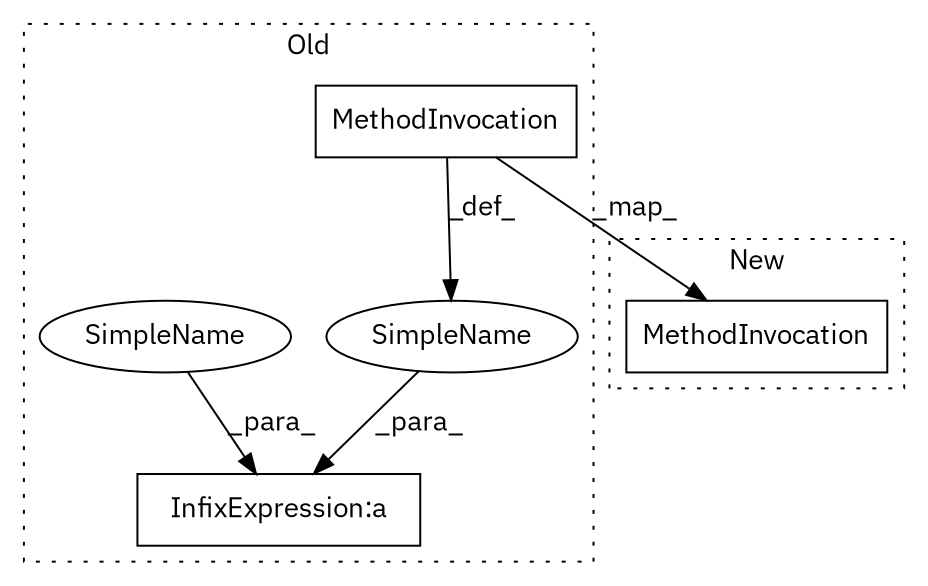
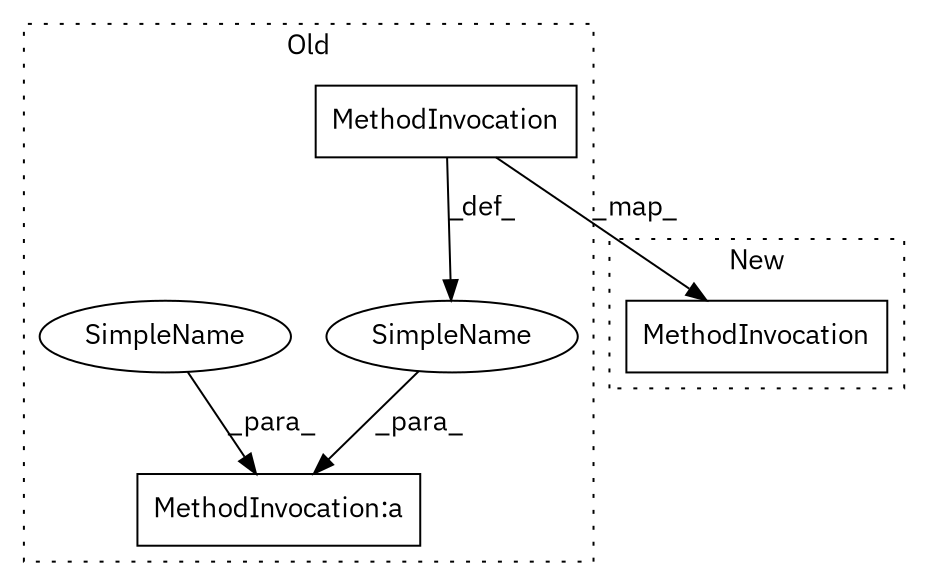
node "InfixExpression:a": label "InfixExpression:a" -> "MethodInvocation:a"
